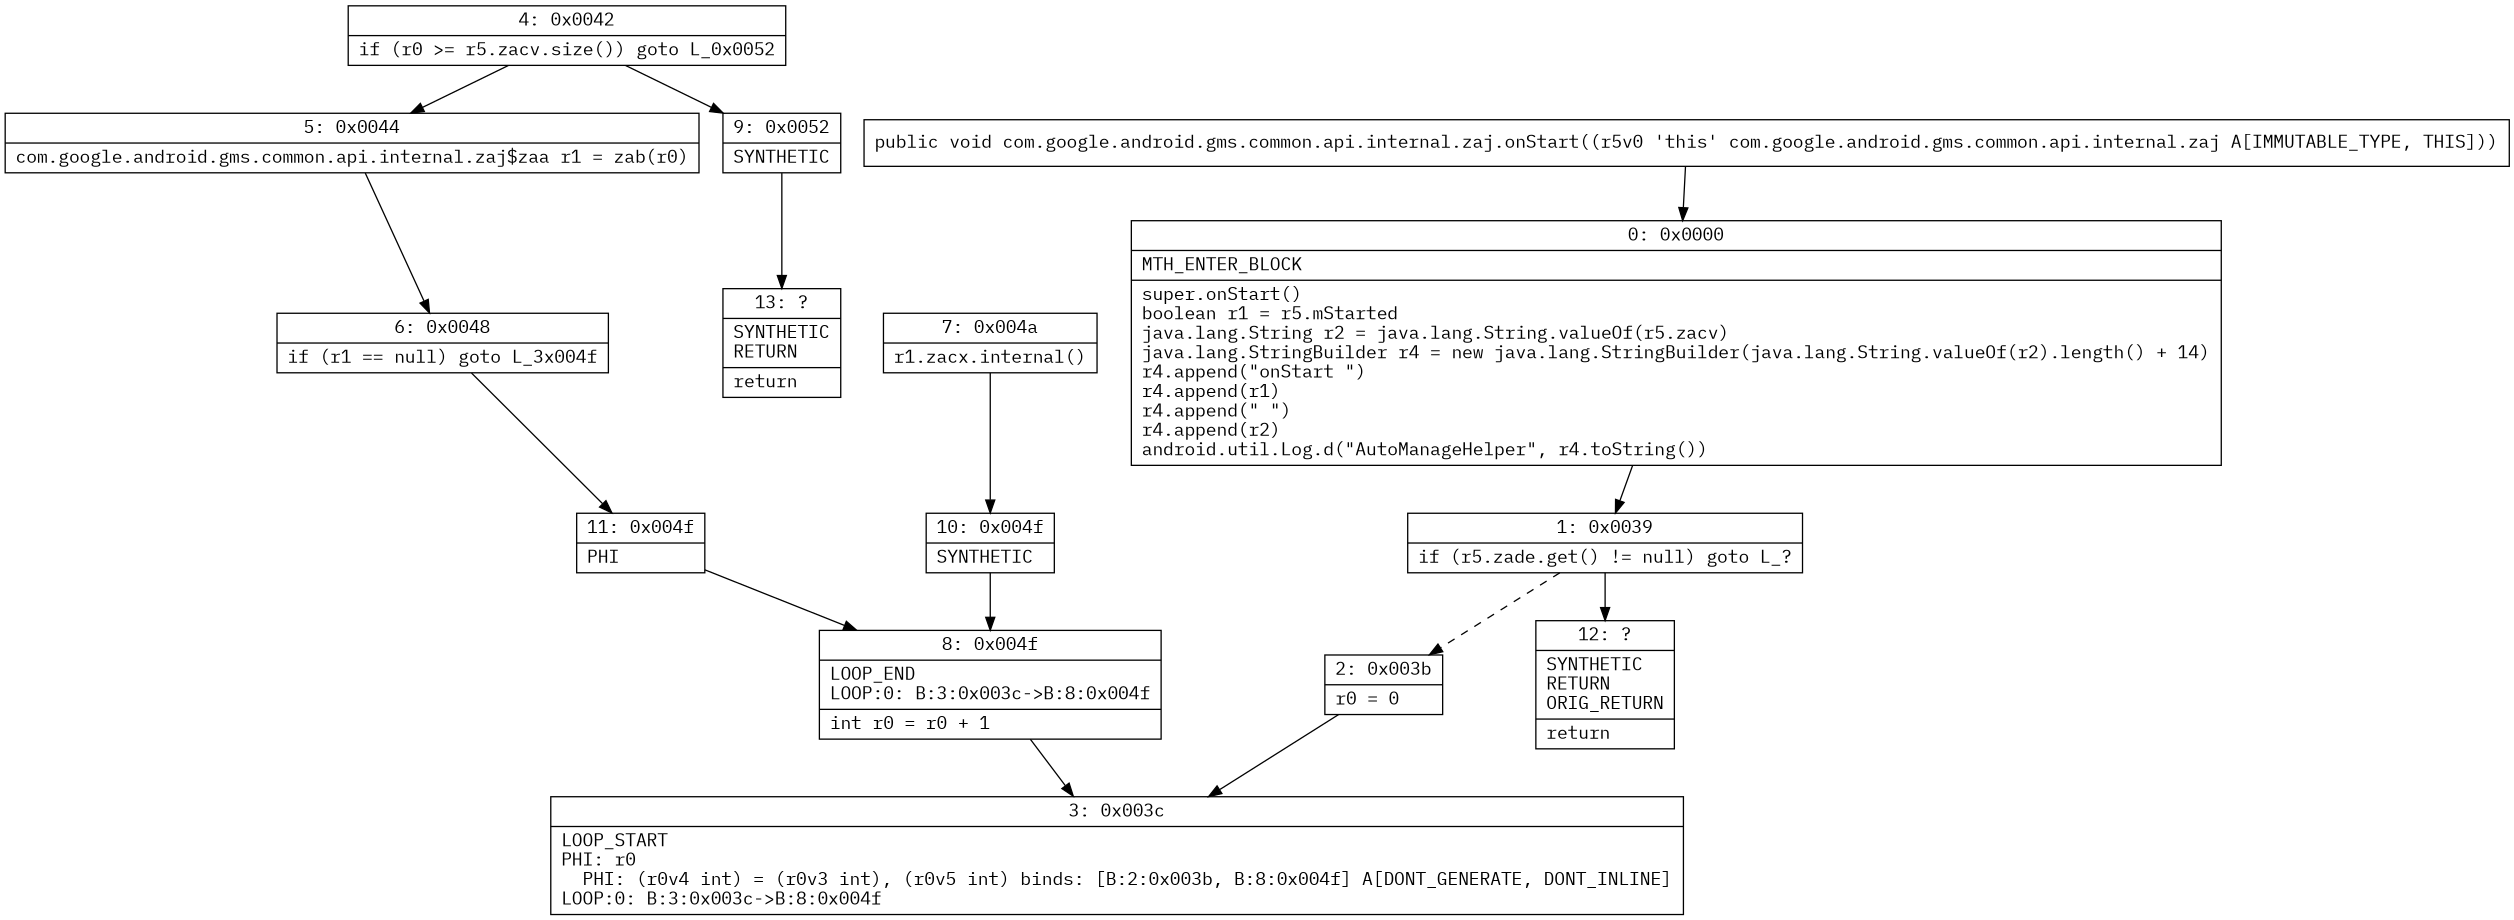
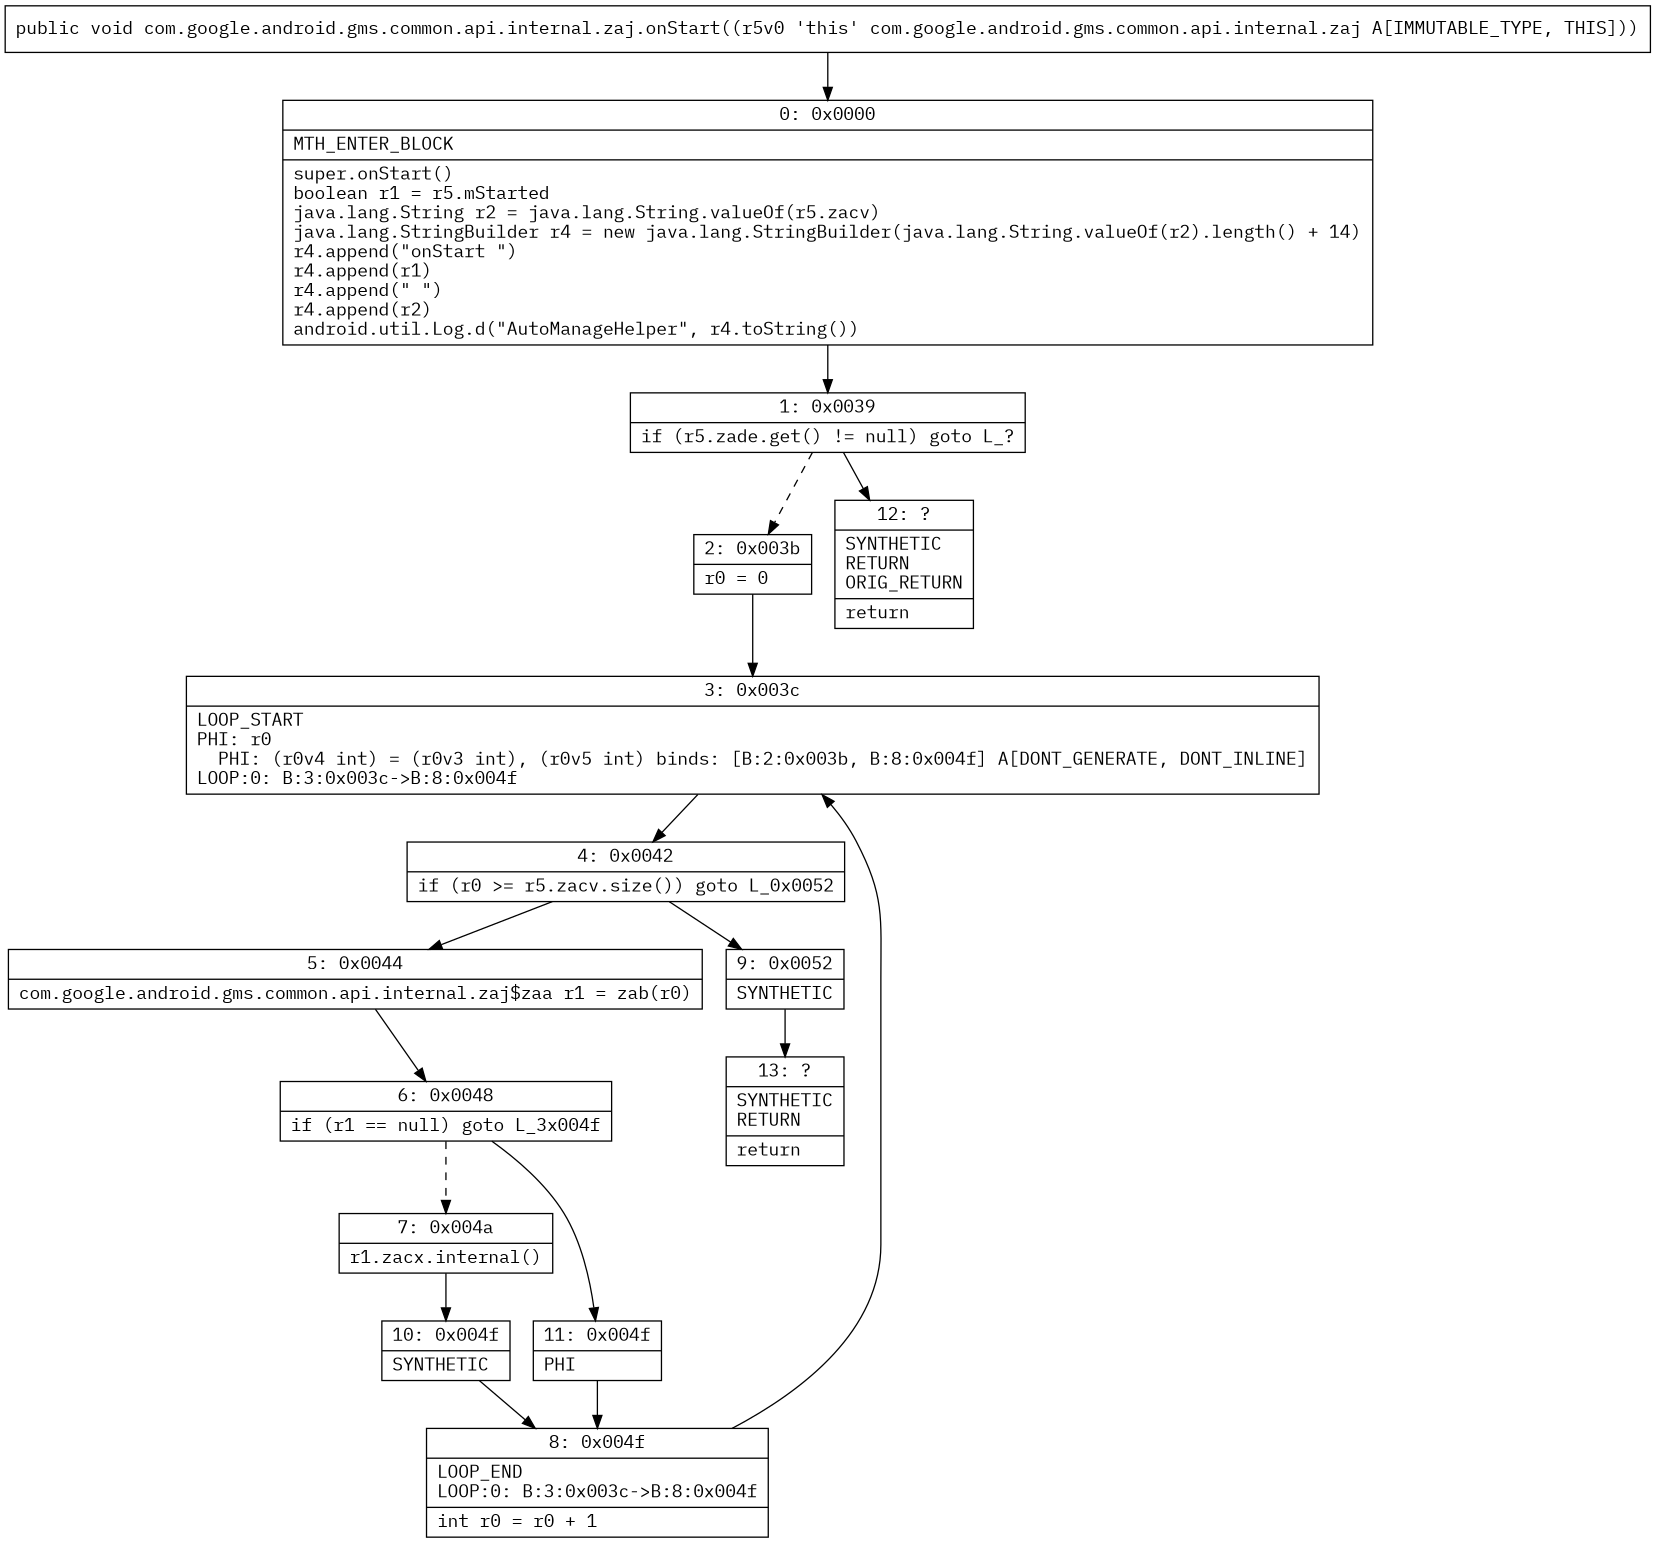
edge "3: 0x003c" -> "4: 0x0042": added
edge "6: 0x0048" -> "7: 0x004a": added
